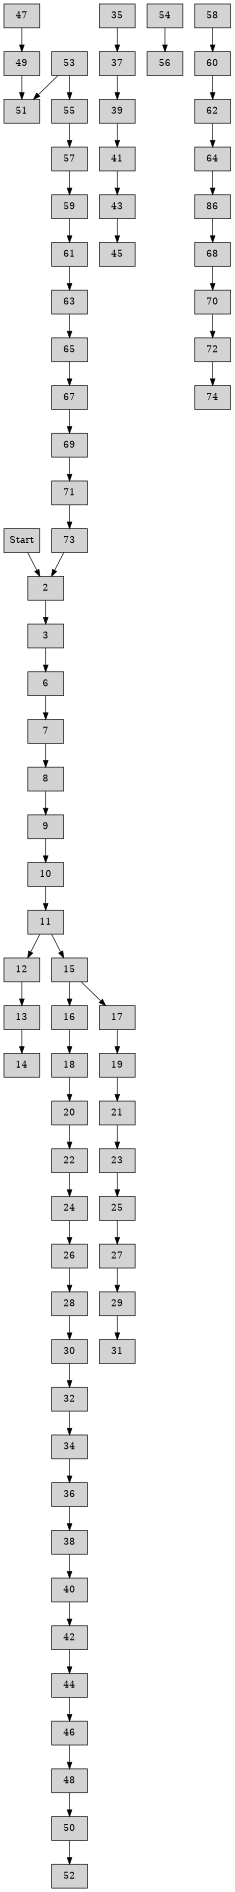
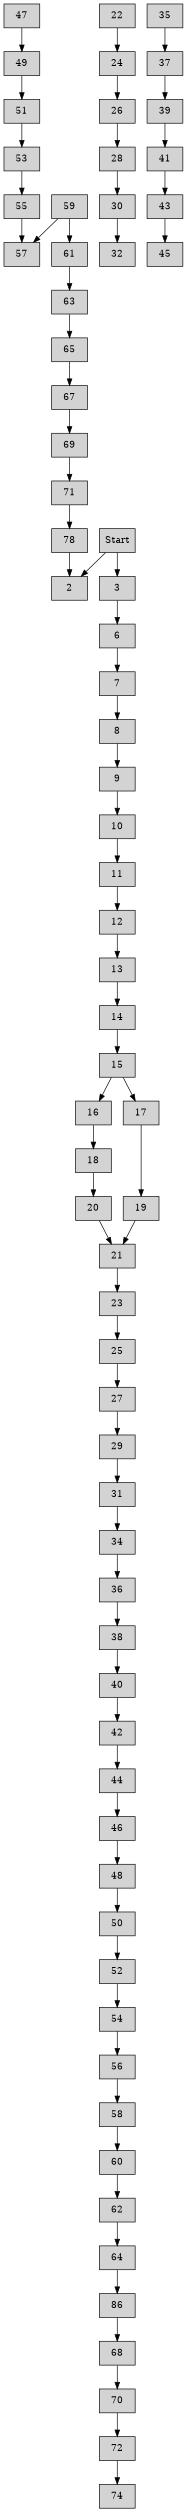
edge "53" -> "51": reversed
edge "57" -> "59": reversed
node "73": label "73" -> "78"
edge "2" -> "3": now "Start" -> "3"
edge "11" -> "15": now "14" -> "15"
edge "20" -> "22": now "20" -> "21"
edge "32" -> "34": now "31" -> "34"
edge "52" -> "54": added
edge "56" -> "58": added
